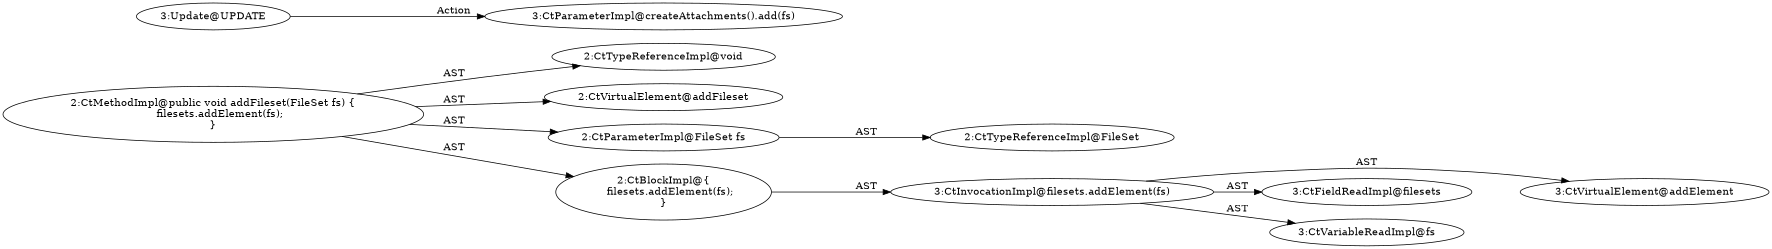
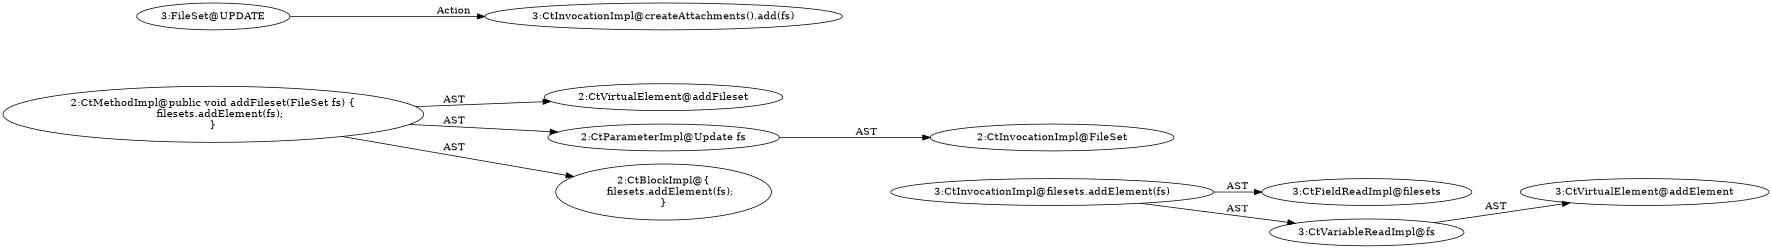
node "3:Update@UPDATE": label "3:Update@UPDATE" -> "3:FileSet@UPDATE"
node "3:CtParameterImpl@createAttachments().add(fs)": label "3:CtParameterImpl@createAttachments().add(fs)" -> "3:CtInvocationImpl@createAttachments().add(fs)"
node "2:CtTypeReferenceImpl@void": removed
node "2:CtParameterImpl@FileSet fs": label "2:CtParameterImpl@FileSet fs" -> "2:CtParameterImpl@Update fs"
node "2:CtTypeReferenceImpl@FileSet": label "2:CtTypeReferenceImpl@FileSet" -> "2:CtInvocationImpl@FileSet"
edge "3:CtInvocationImpl@filesets.addElement(fs)" -> "3:CtVirtualElement@addElement": now "3:CtVariableReadImpl@fs" -> "3:CtVirtualElement@addElement"
edge "2:CtBlockImpl@{ filesets.addElement(fs); }" -> "3:CtInvocationImpl@filesets.addElement(fs)": removed, label "AST"
